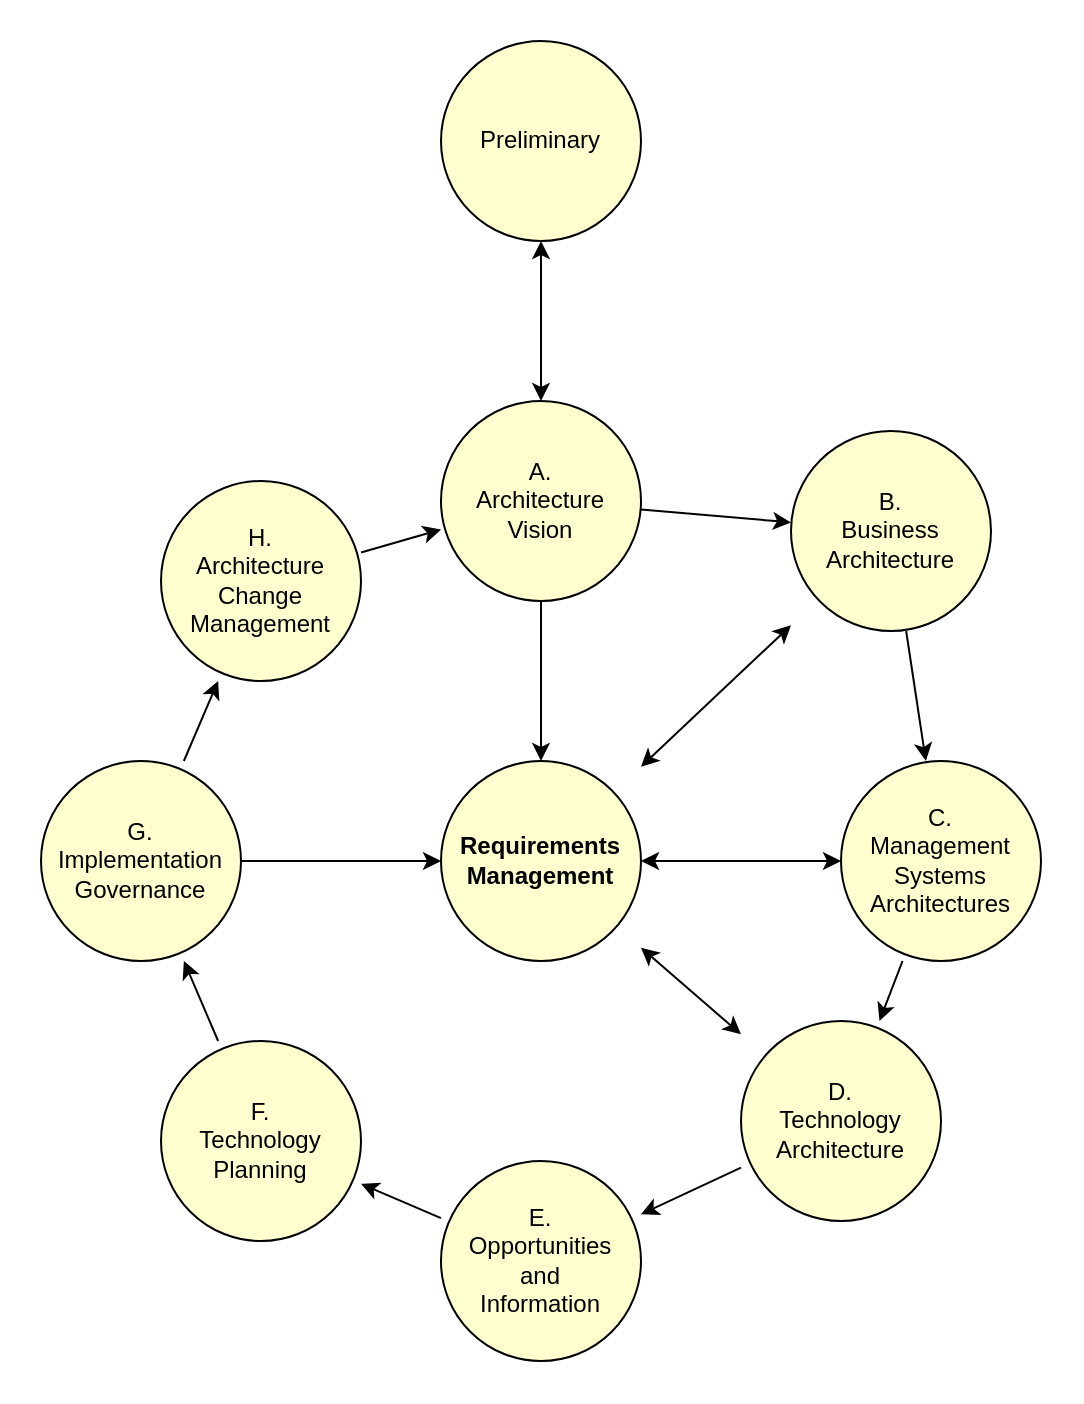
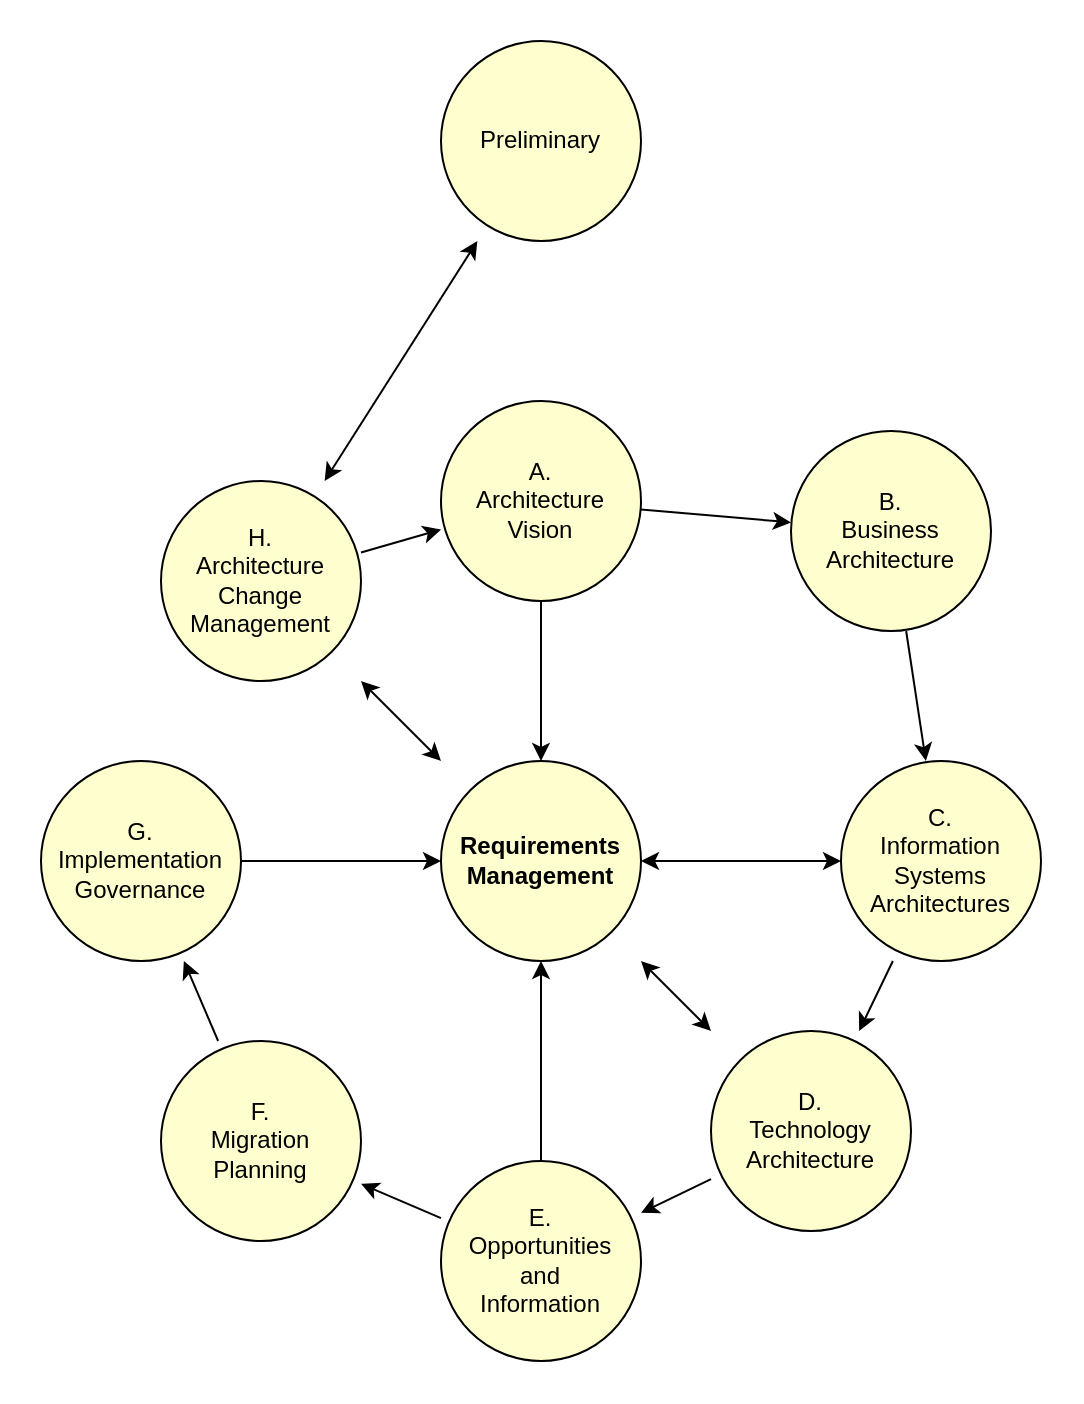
edge "Preliminary" -- "A. Architecture Vision": now "Preliminary" -- "H. Architecture Change Management"
edge "B. Business Architecture" -- "Requirements Management": removed
edge "H. Architecture Change Management" -- "Requirements Management": added
edge "G. Implementation Governance" -> "H. Architecture Change Management": removed
node "C. Management Systems Architectures": label "C. Management Systems Architectures" -> "C. Information Systems Architectures"
edge "E. Opportunities and Information" -> "Requirements Management": added
node "D. Technology Architecture": moved (841, 1121) -> (811, 1131)
node "F. Technology Planning": label "F. Technology Planning" -> "F. Migration Planning"
